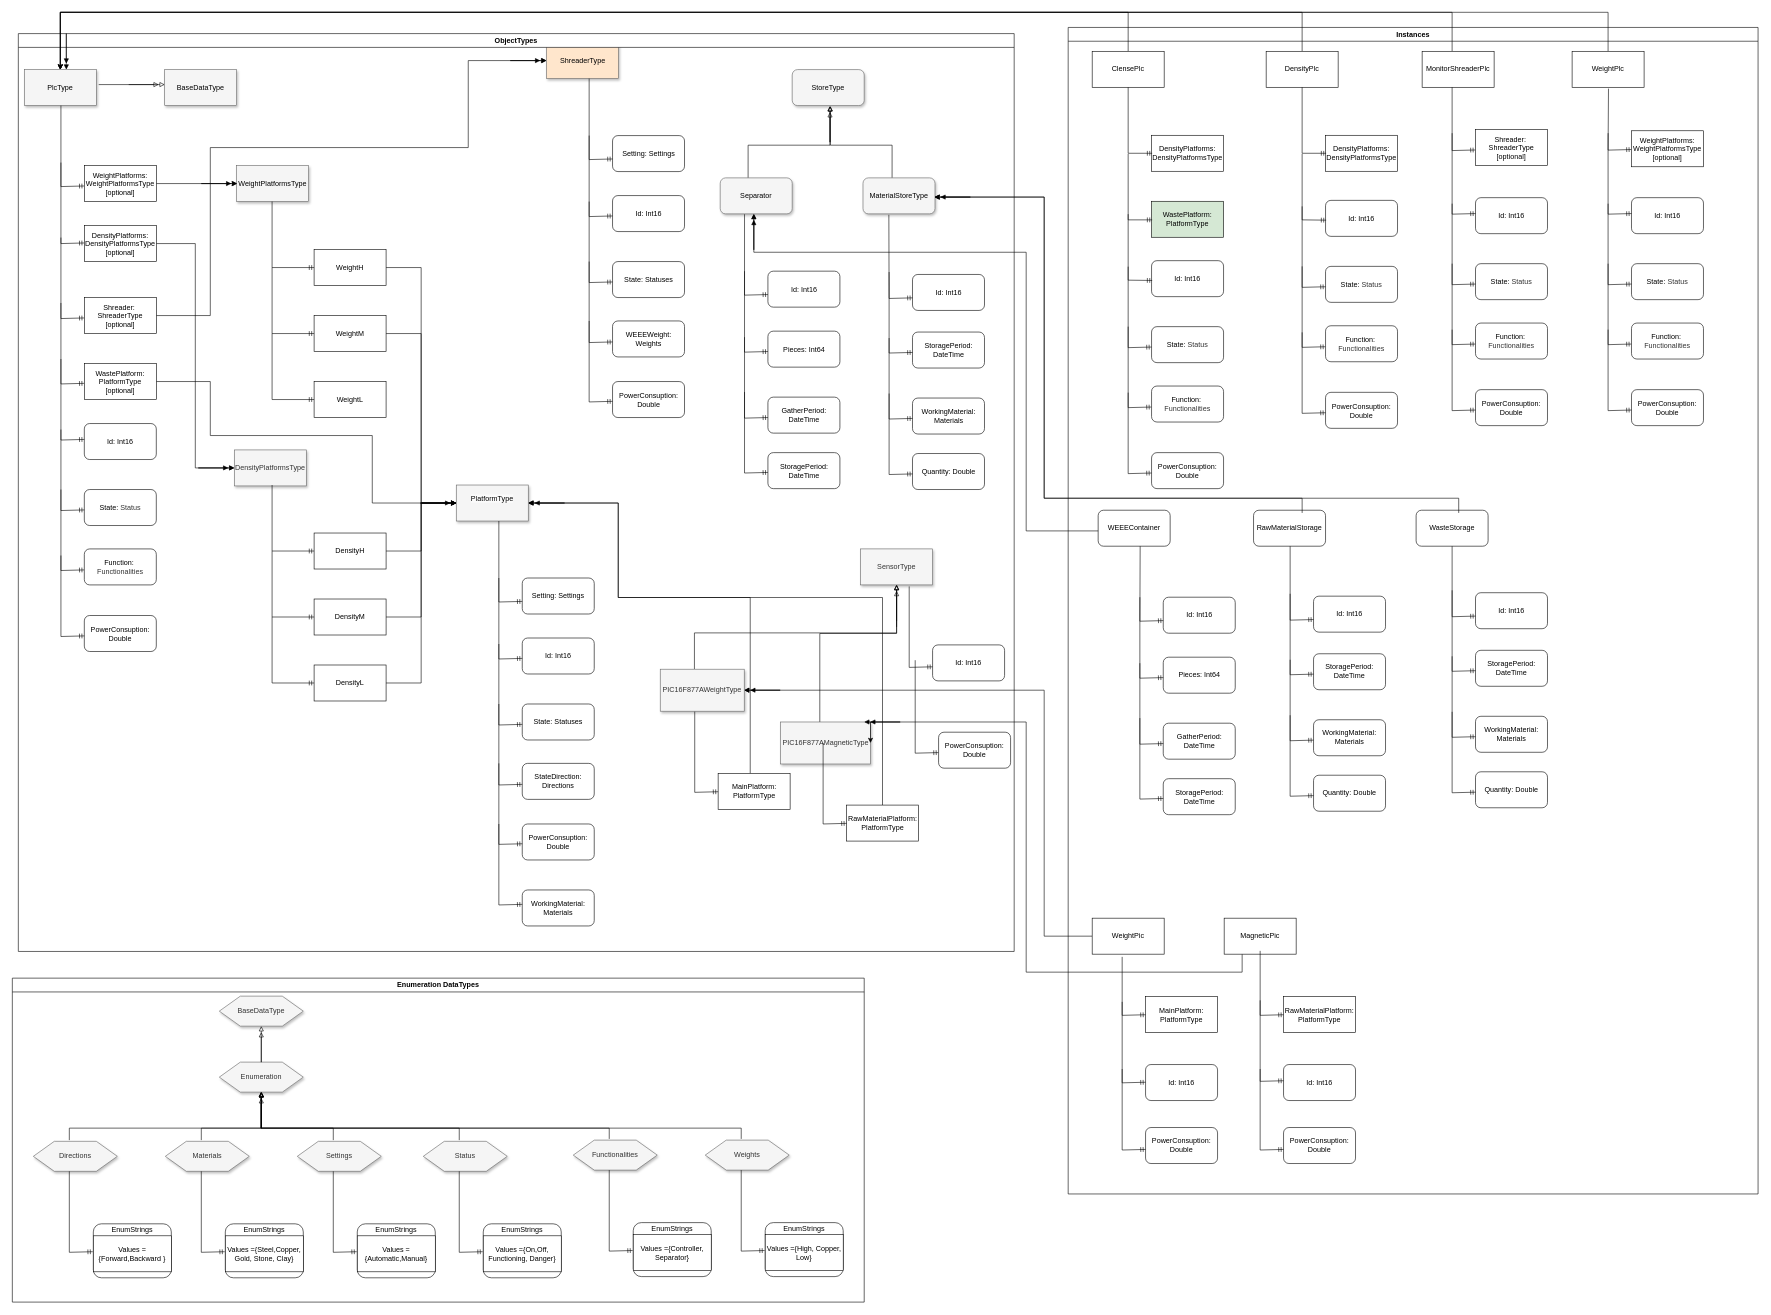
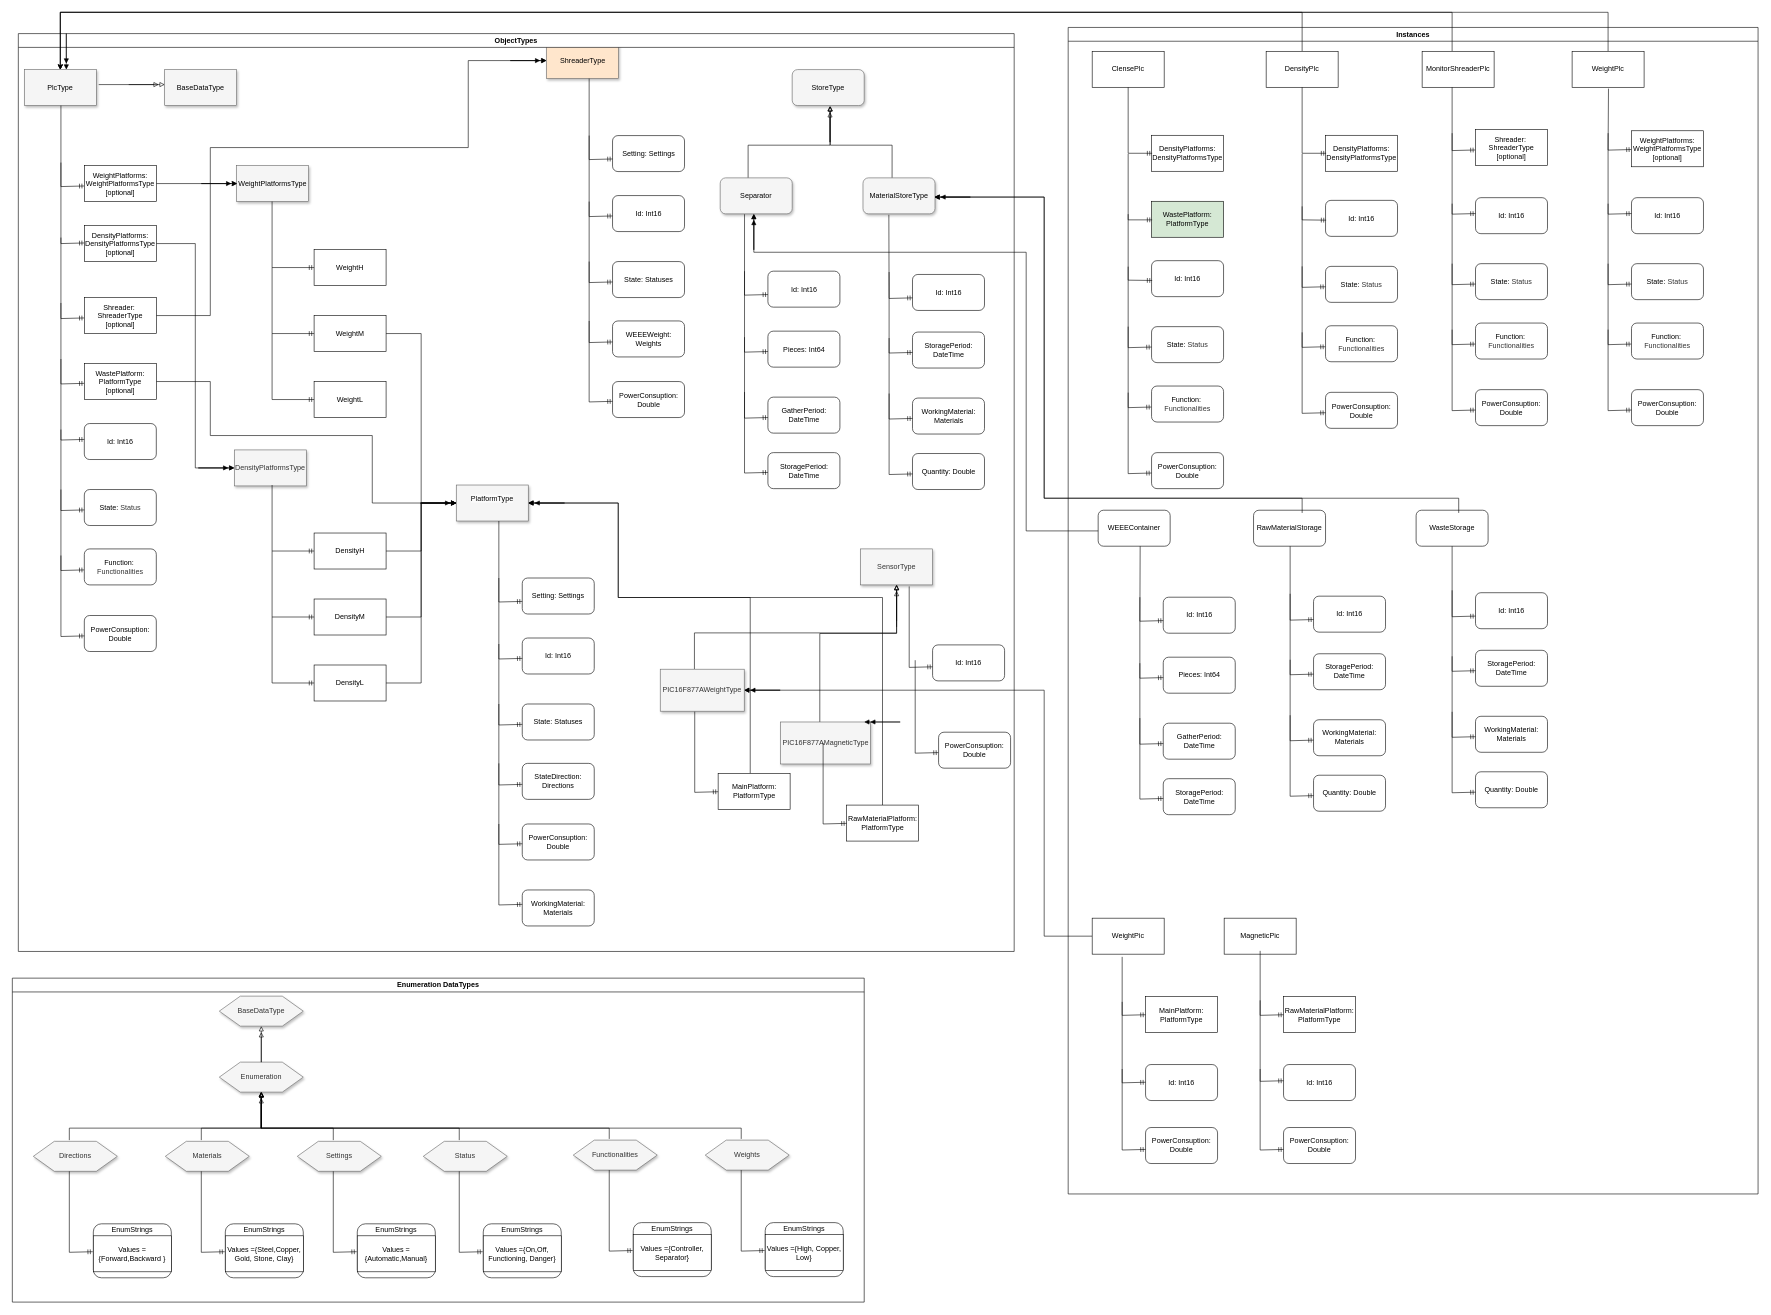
edge "ClensePlc" -> "PlcType": removed
edge "WeightH" -> "PlatformType": removed
edge "MagneticPic" -> "PIC16F877AMagneticType": removed
